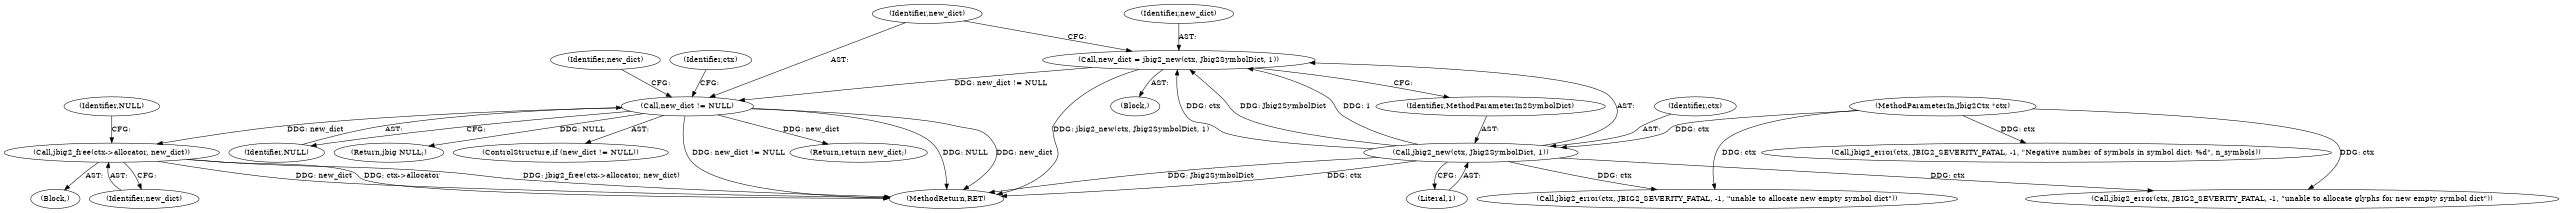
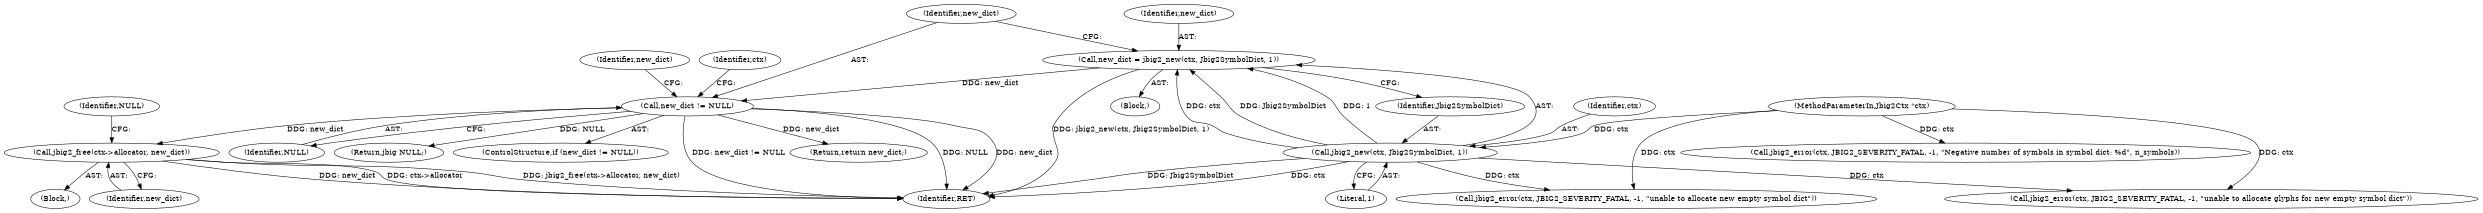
edge "(Call,new_dict = jbig2_new(ctx, Jbig2SymbolDict, 1))" -> "(Call,new_dict != NULL)": label "DDG: new_dict != NULL" -> "DDG: new_dict"
node "(Identifier,MethodParameterIn2SymbolDict)": label "(Identifier,MethodParameterIn2SymbolDict)" -> "(Identifier,Jbig2SymbolDict)"
node "(MethodReturn,RET)": label "(MethodReturn,RET)" -> "(Identifier,RET)"
